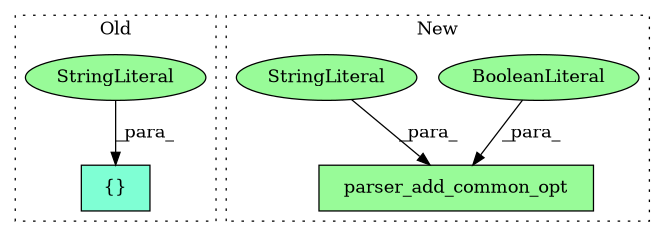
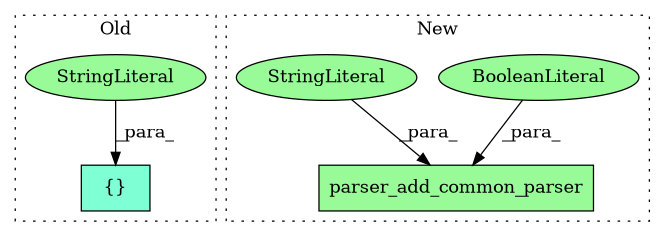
node "parser_add_common_opt": label "parser_add_common_opt" -> "parser_add_common_parser"
